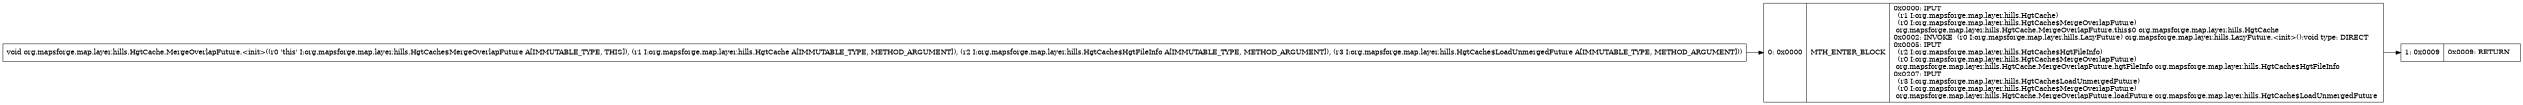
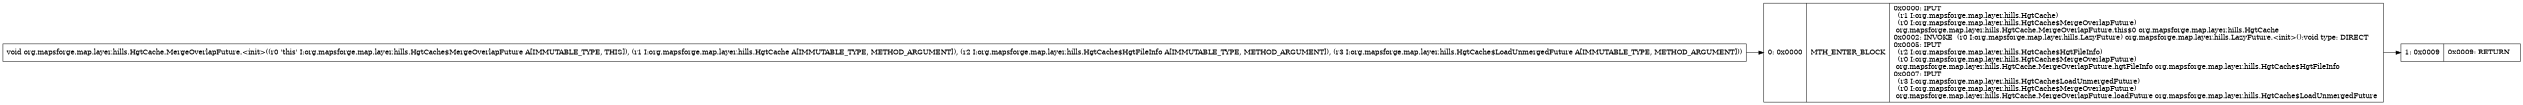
node "0: 0x0000": text "0x0207: IPUT" -> "0x0007: IPUT"
